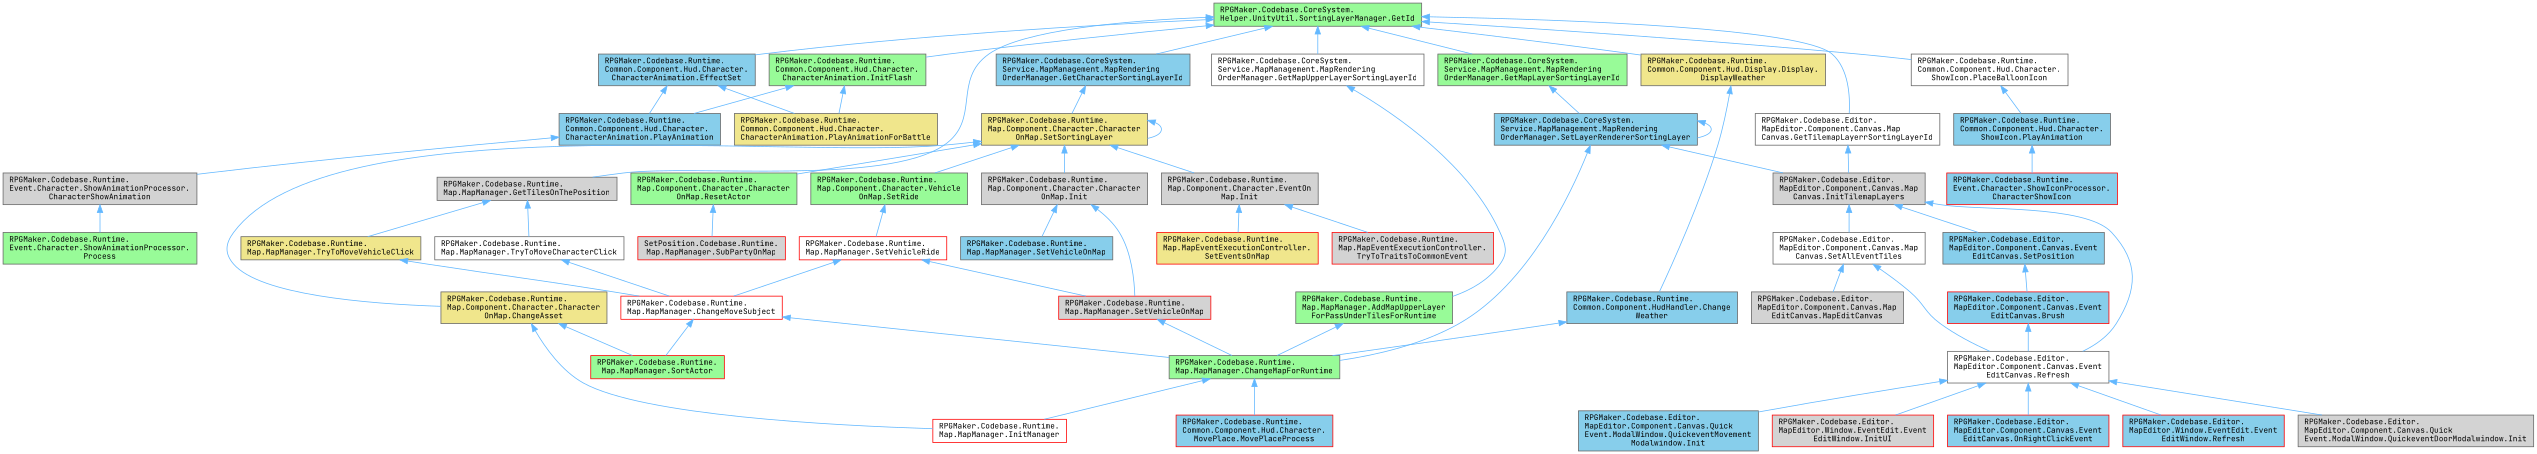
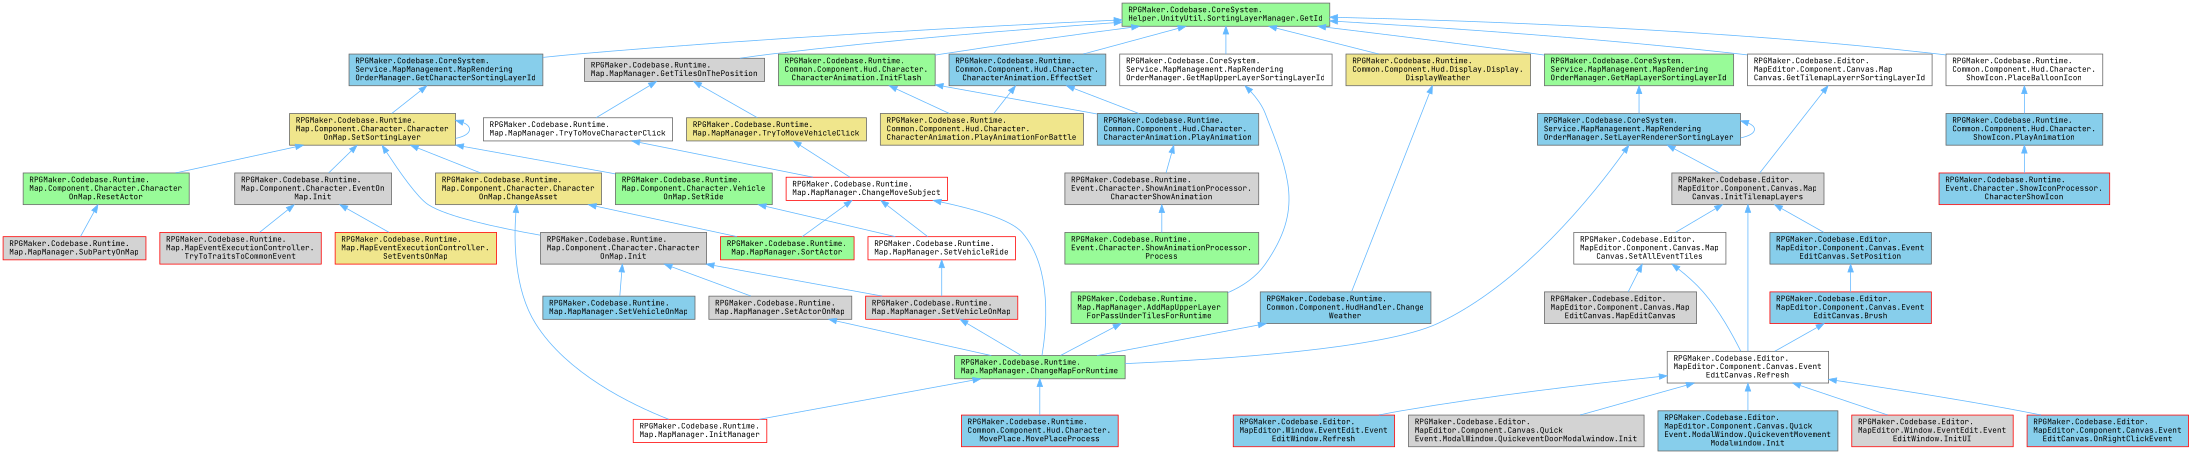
node "SetPosition.Codebase.Runtime. Map.MapManager.SubPartyOnMap": label "SetPosition.Codebase.Runtime. Map.MapManager.SubPartyOnMap" -> "RPGMaker.Codebase.Runtime. Map.MapManager.SubPartyOnMap"
edge "RPGMaker.Codebase.Runtime. Map.MapManager.ChangeMoveSubject" -> "RPGMaker.Codebase.Runtime. Map.MapManager.SetVehicleRide": reversed
node "RPGMaker.Codebase.Runtime. Map.MapManager.SetActorOnMap": added
